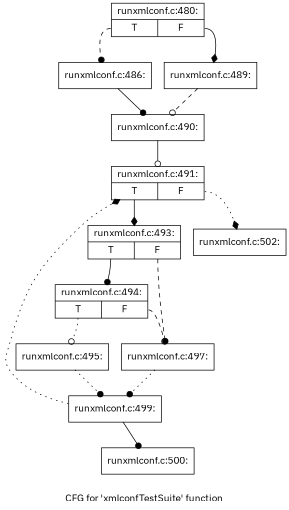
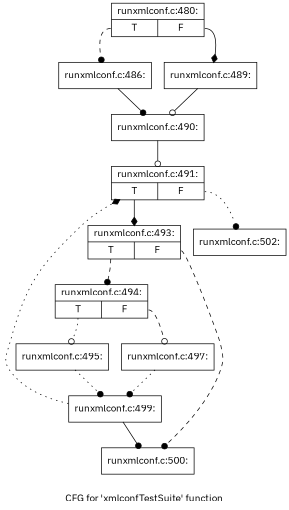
edge "runxmlconf.c:489:" -> "runxmlconf.c:490:": style dashed -> solid
edge "runxmlconf.c:491:" -> "runxmlconf.c:502:": arrowhead diamond -> dot
edge "runxmlconf.c:493:" -> "runxmlconf.c:494:": style solid -> dashed
edge "runxmlconf.c:493:" -> "runxmlconf.c:497:": now "runxmlconf.c:493:" -> "runxmlconf.c:500:"
